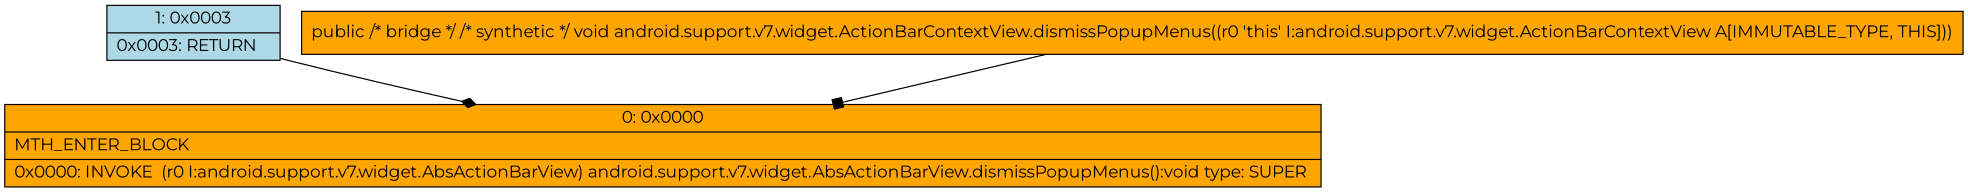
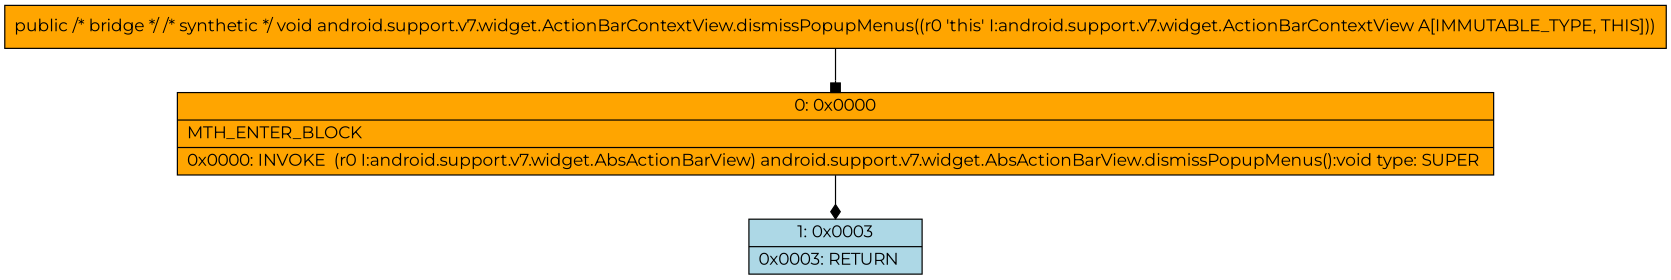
edge "1: 0x0003" -> "0: 0x0000": reversed
